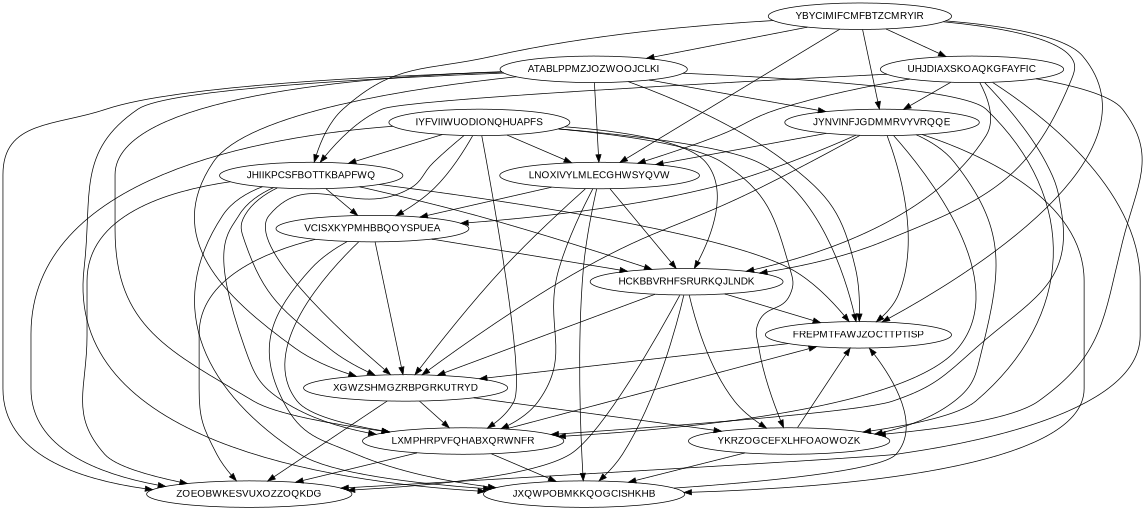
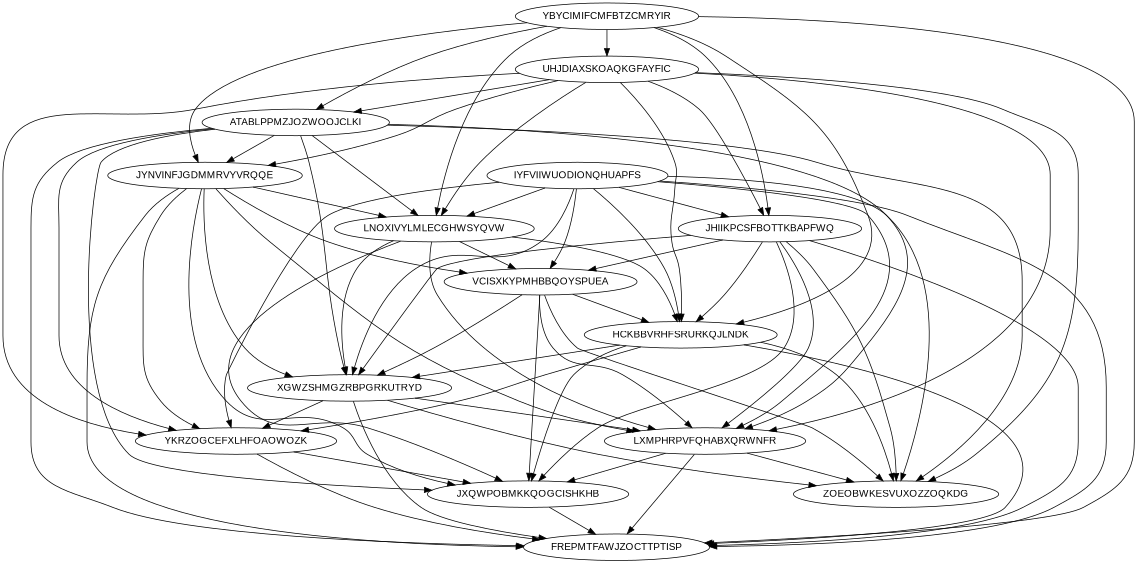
edge "UHJDIAXSKOAQKGFAYFIC" -> "ATABLPPMZJOZWOOJCLKI": added
edge "FREPMTFAWJZOCTTPTISP" -> "XGWZSHMGZRBPGRKUTRYD": reversed
